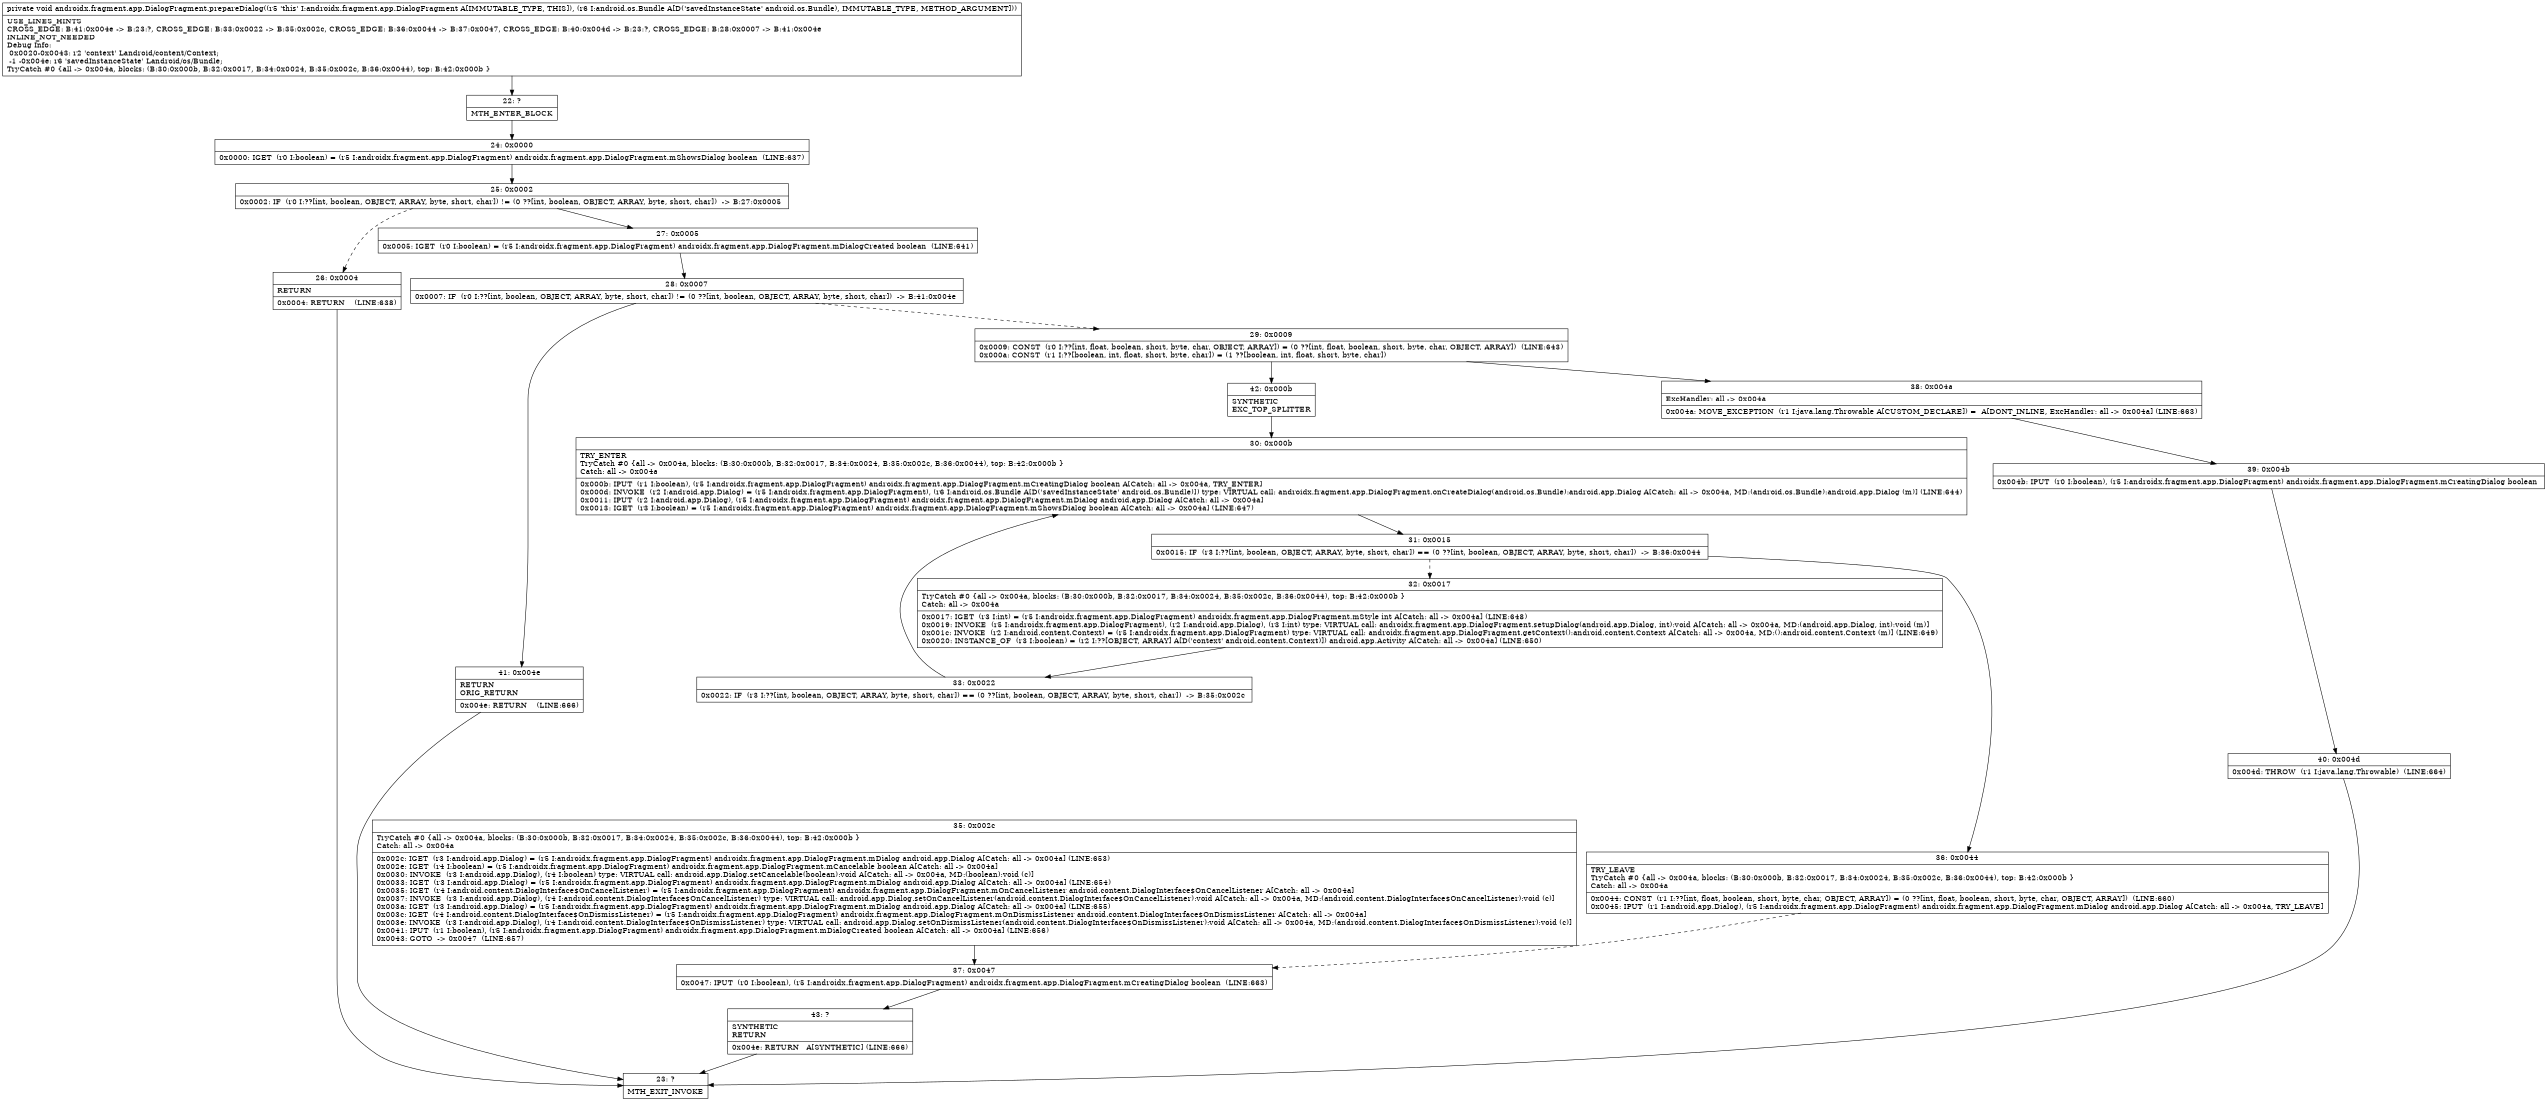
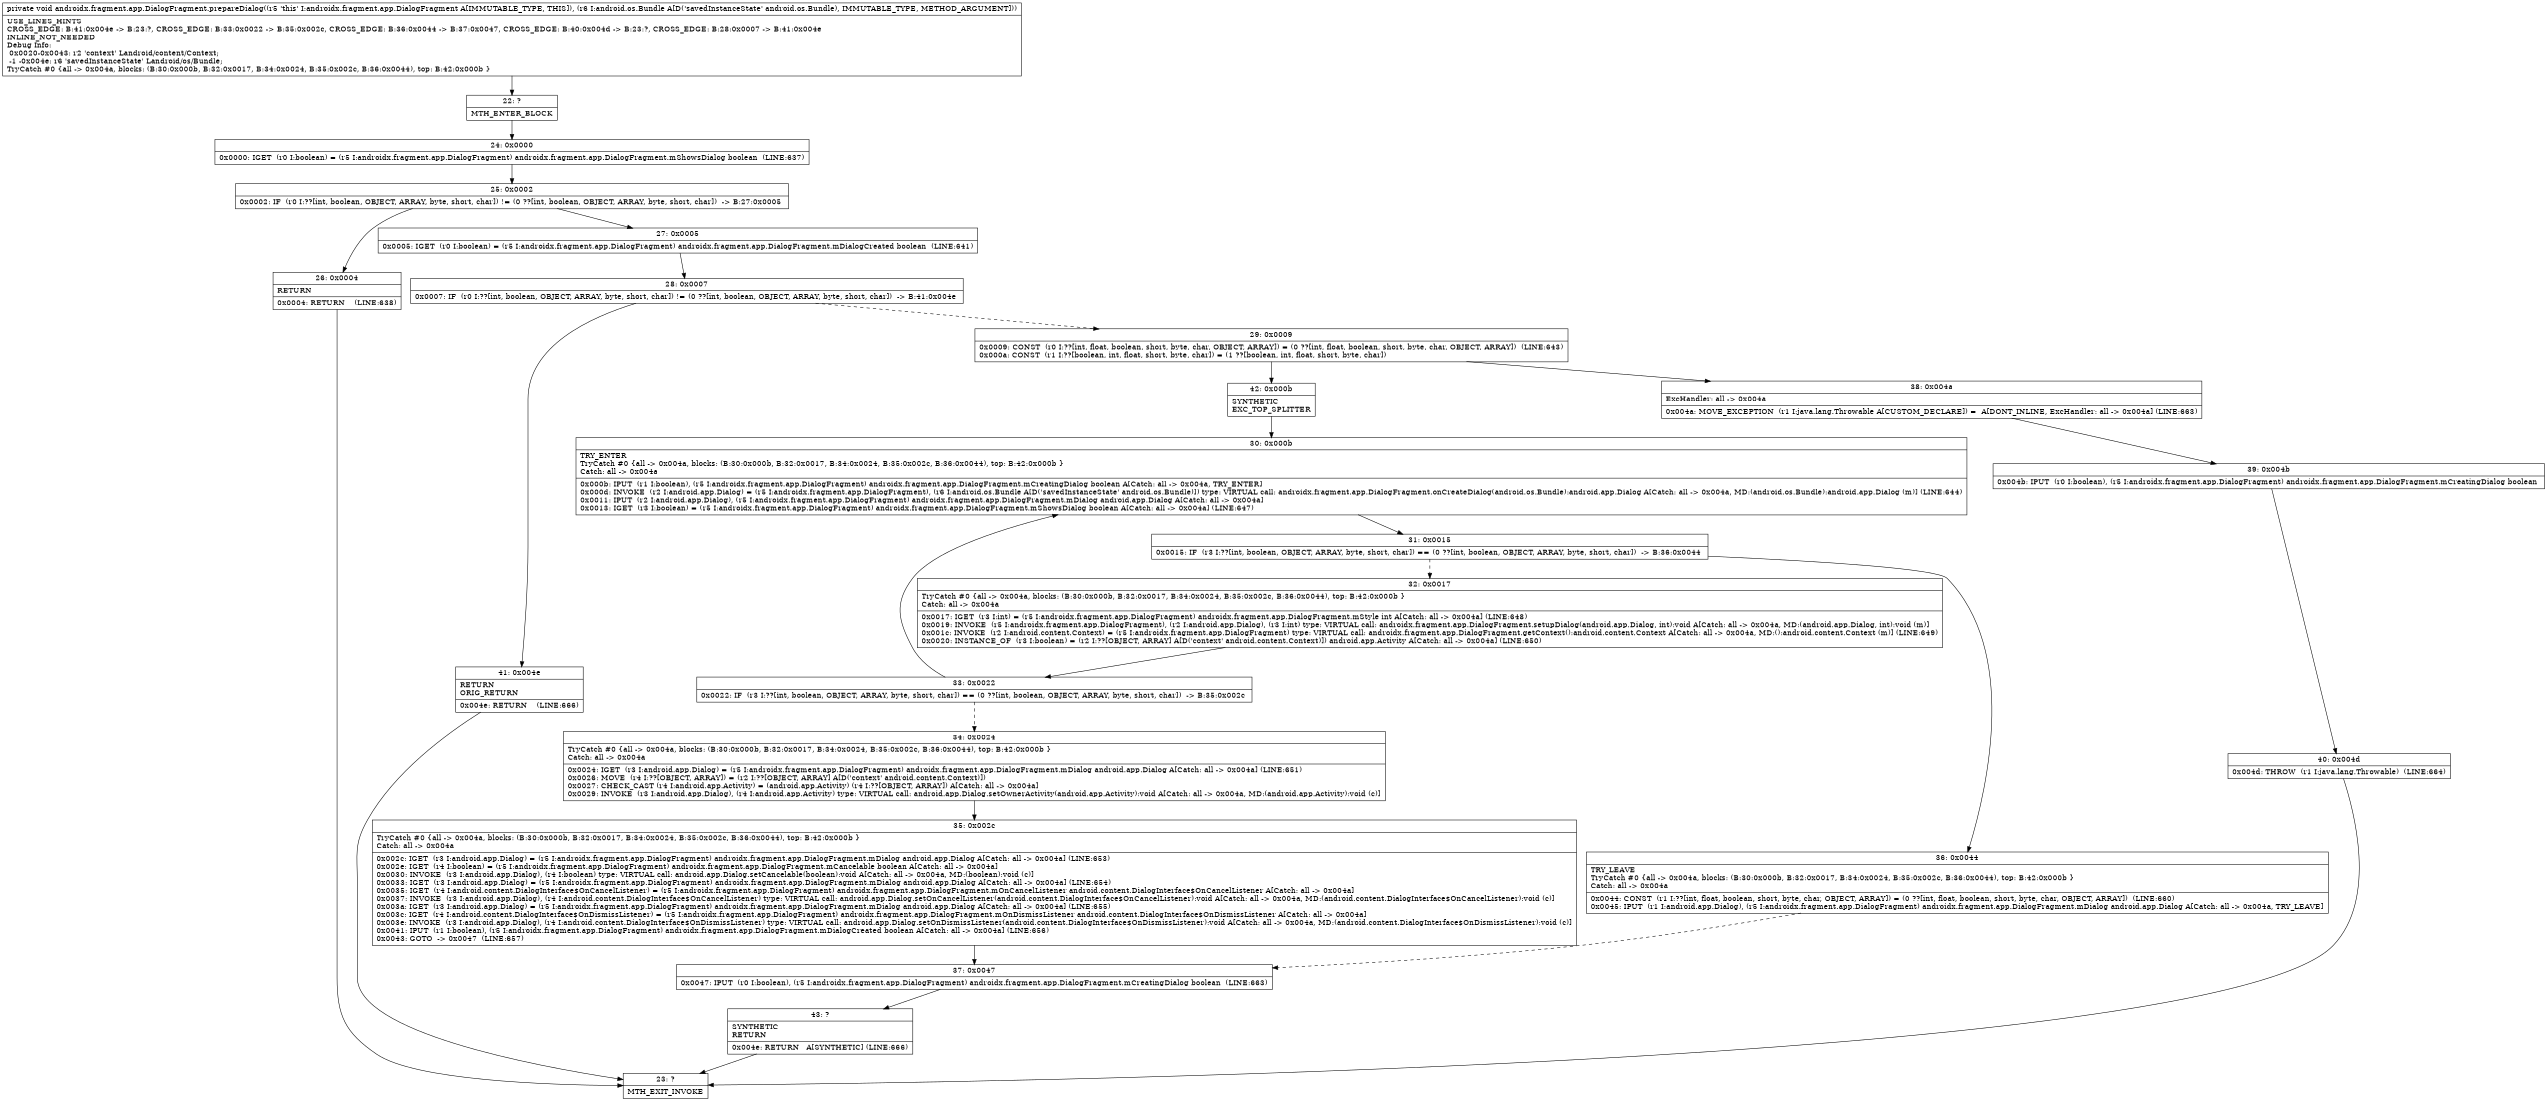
edge "25: 0x0002" -> "26: 0x0004": style dashed -> solid
node "34: 0x0024": added
